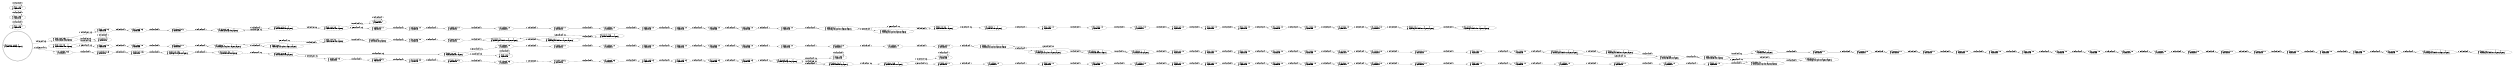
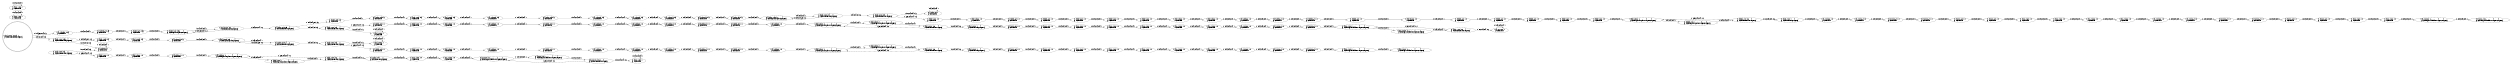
edge "Y (1,2,5,0,2,0) 0.2 A (action_sense_box2_agent3)" -> "Y (1,2,5,0,5,0) 0.25 A (action_push_up_box2_agent3)": added, label "o (null,yes,null) 0.2"
edge "Y (1,2,2,1,2,0) 0.8 A (action_sense_box1_agent3)" -> "Y (1,5,5,2,2,2) 0.8 A (action_sense_box1_agent3)": now "Y (1,2,2,1,2,0) 0.8 A (action_sense_box1_agent3)" -> "Y (1,2,2,1,2,0) 1 A (action_idle)"
edge "Y (1,2,5,0,2,5) 0.5 A (action_push_up_box3_agent3)" -> "Y (1,2,2,1,0,0) 1 A (action_idle)": now "Y (1,2,2,1,0,0) 0.8 A (action_sense_box1_agent3)" -> "Y (1,2,2,1,0,0) 1 A (action_idle)"
